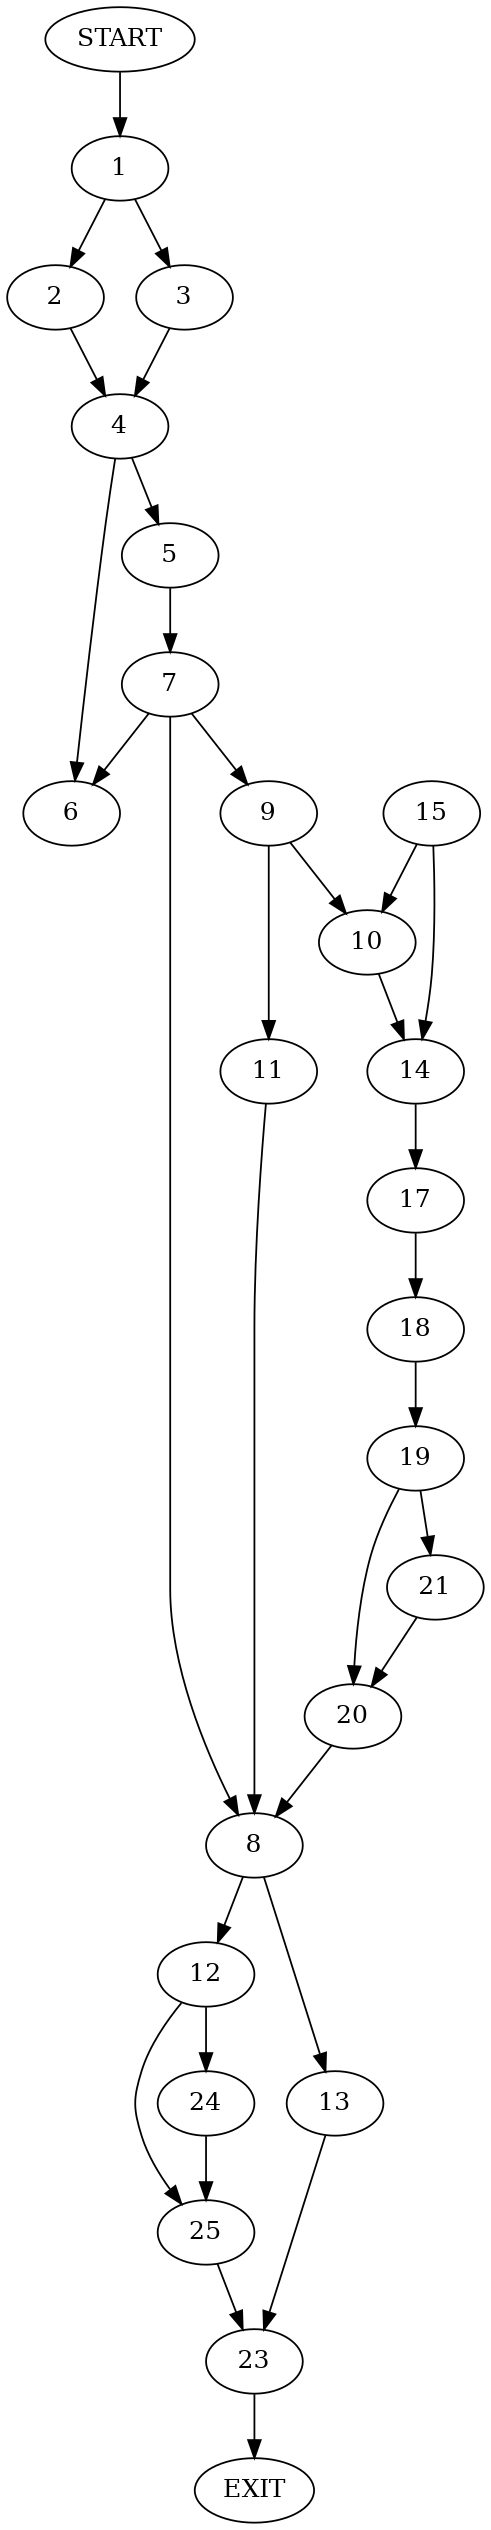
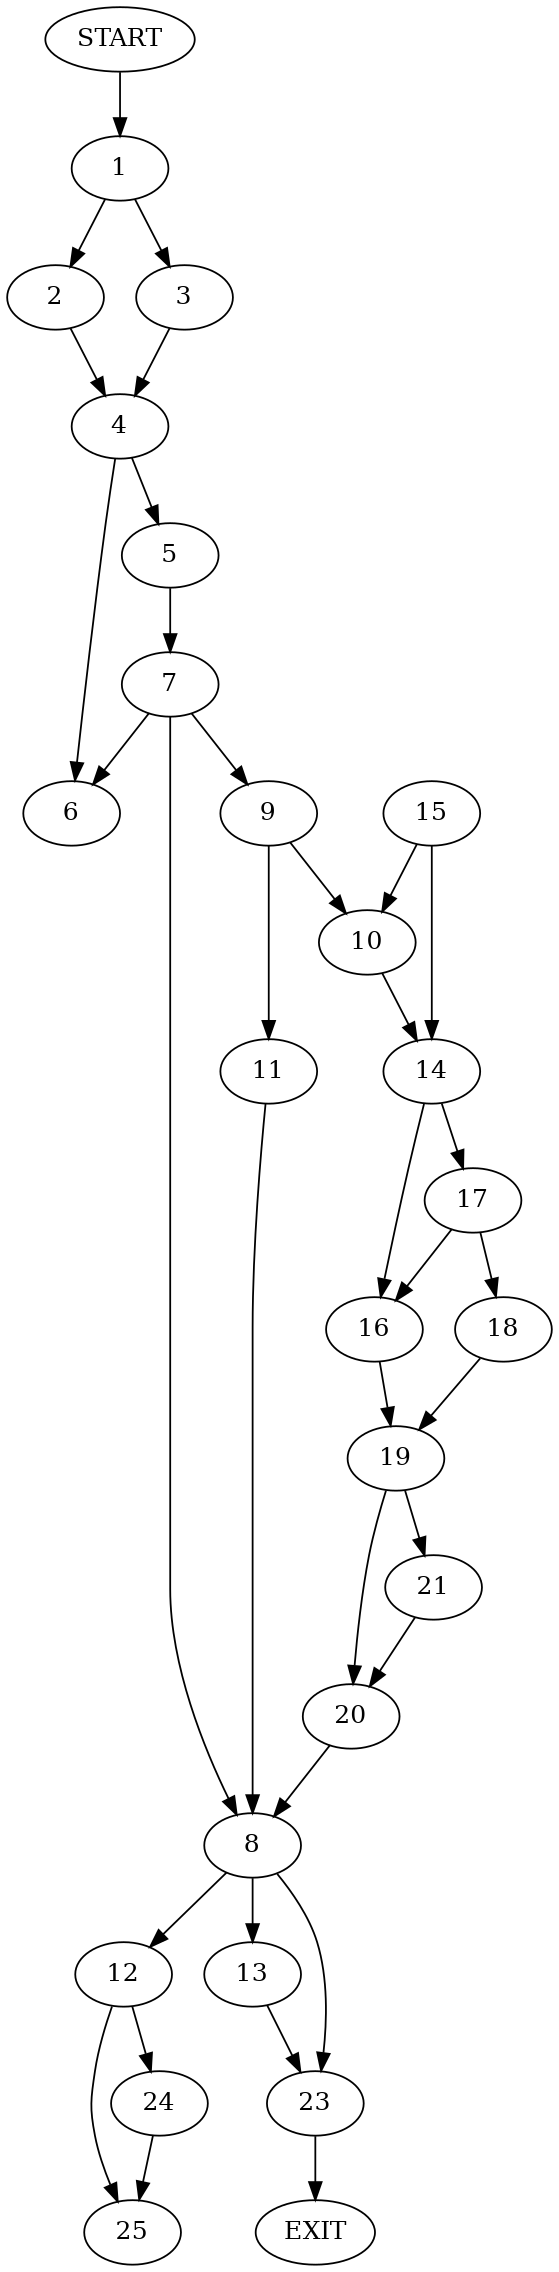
node "16": added
edge "25" -> "23": now "8" -> "23"
